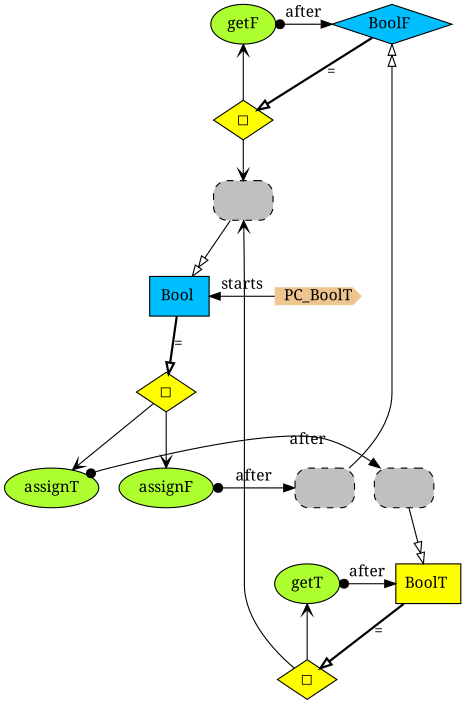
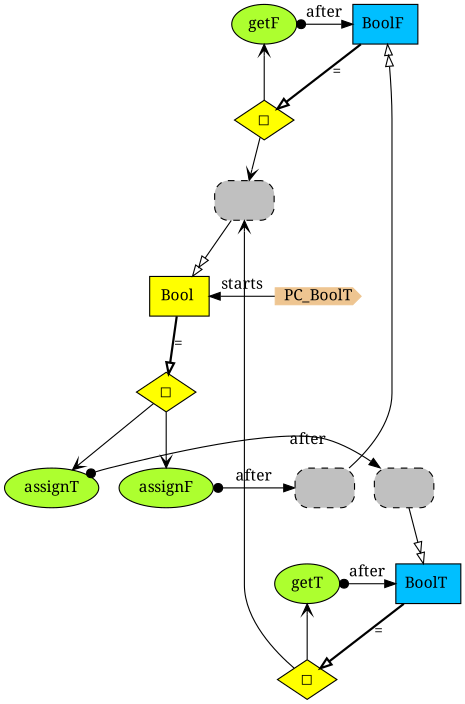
node "BoolF": shape diamond -> box
node "Bool": fillcolor deepskyblue -> yellow
node "BoolT": fillcolor yellow -> deepskyblue
